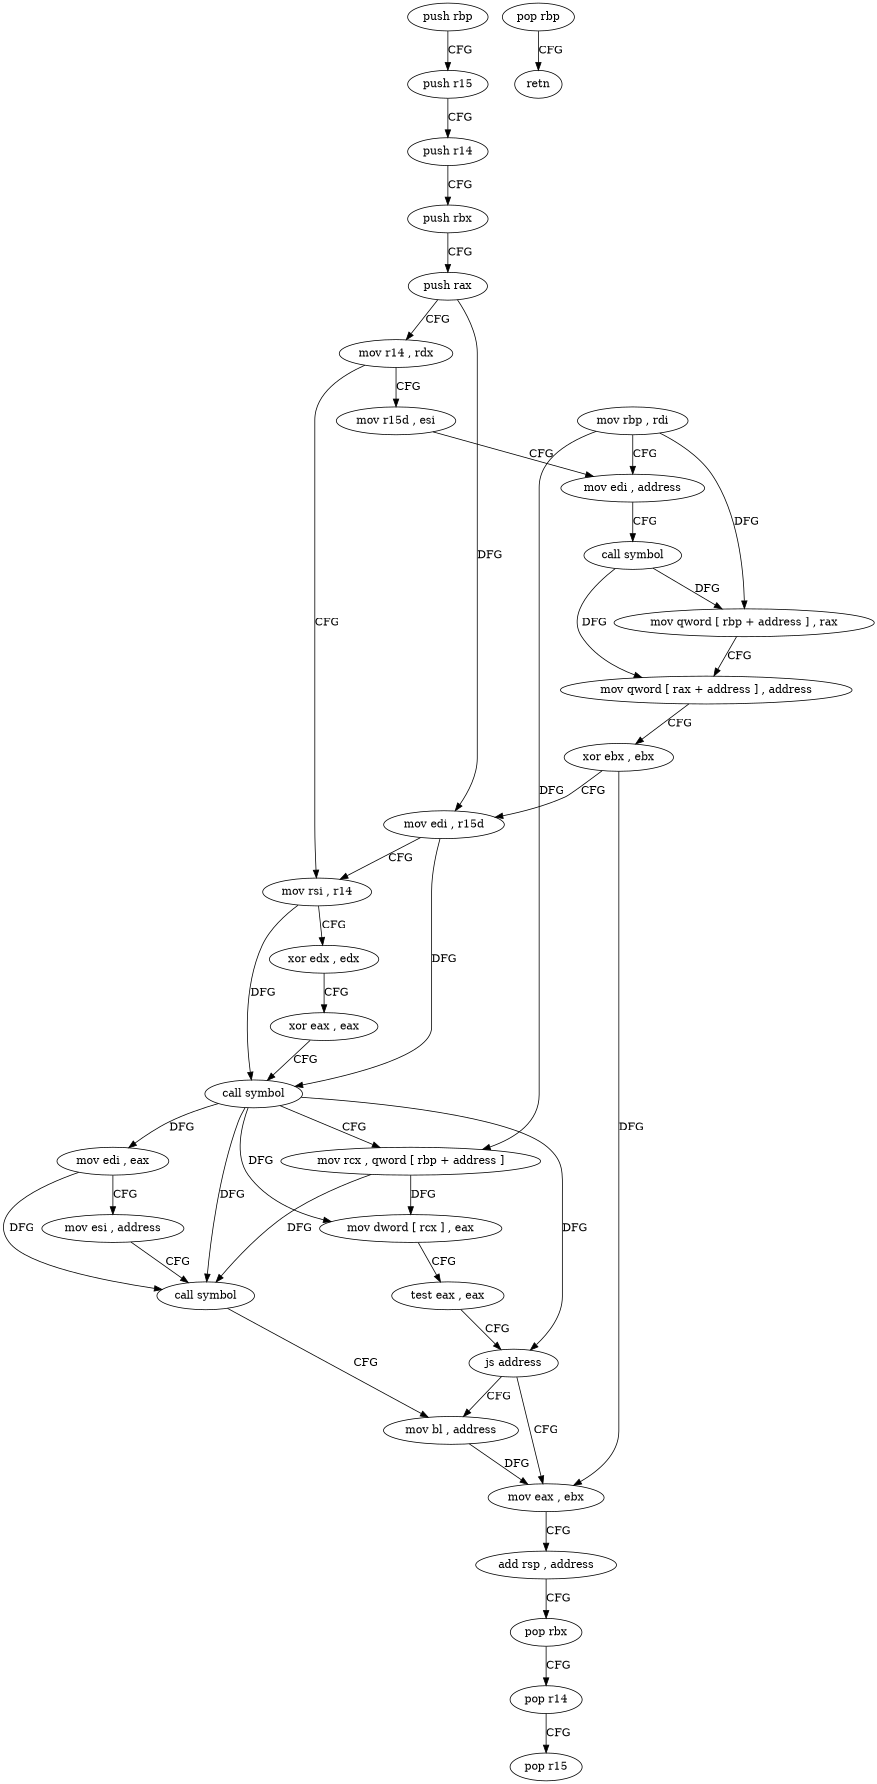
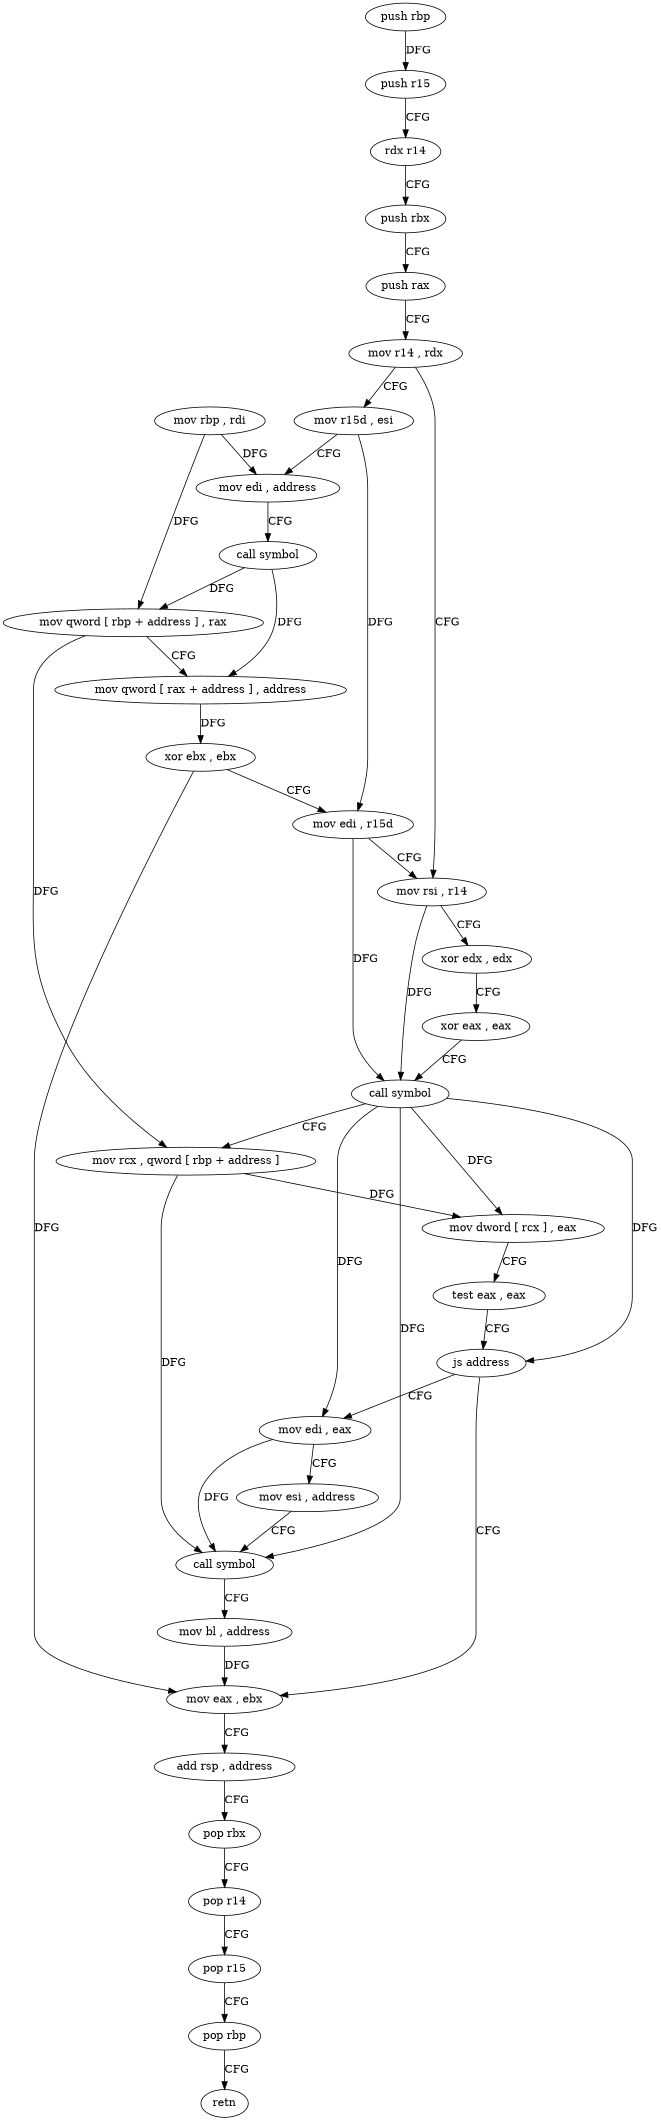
edge "push rbp" -> "push r15": label "CFG" -> "DFG"
node "push r14": label "push r14" -> "rdx r14"
edge "mov rbp , rdi" -> "mov edi , address": label "CFG" -> "DFG"
edge "push rax" -> "mov edi , r15d": now "mov r15d , esi" -> "mov edi , r15d"
edge "mov qword [ rax + address ] , address" -> "xor ebx , ebx": label "CFG" -> "DFG"
edge "mov rbp , rdi" -> "mov rcx , qword [ rbp + address ]": now "mov qword [ rbp + address ] , rax" -> "mov rcx , qword [ rbp + address ]"
edge "js address" -> "mov bl , address": now "js address" -> "mov edi , eax"
edge "pop r15" -> "pop rbp": added, label "CFG"
